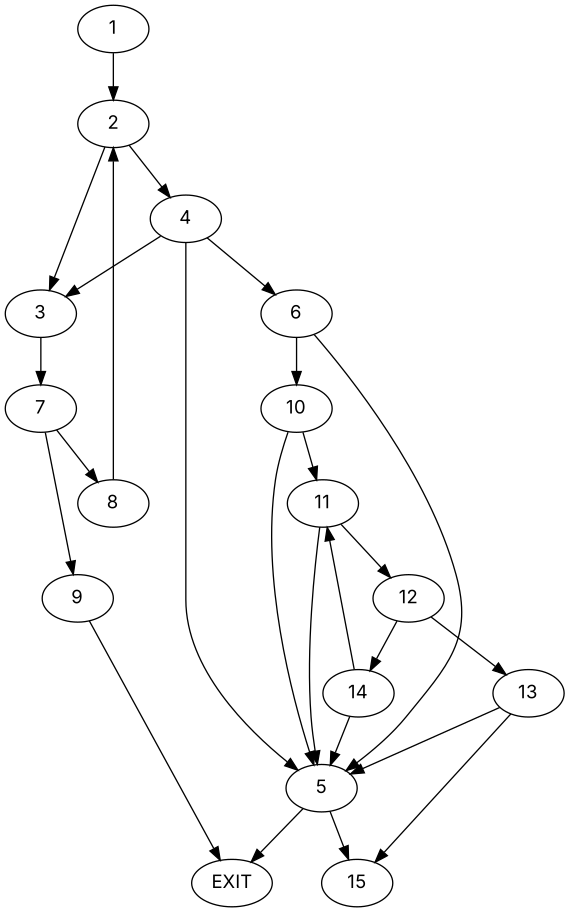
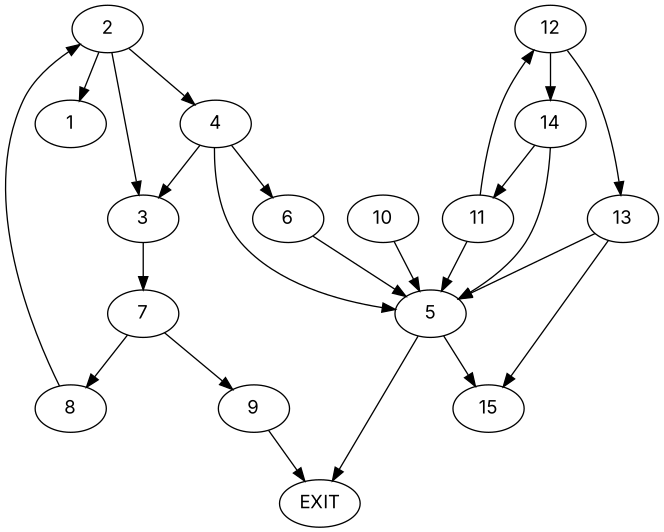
edge "1" -> "2": reversed
edge "6" -> "10": removed
edge "10" -> "11": removed
